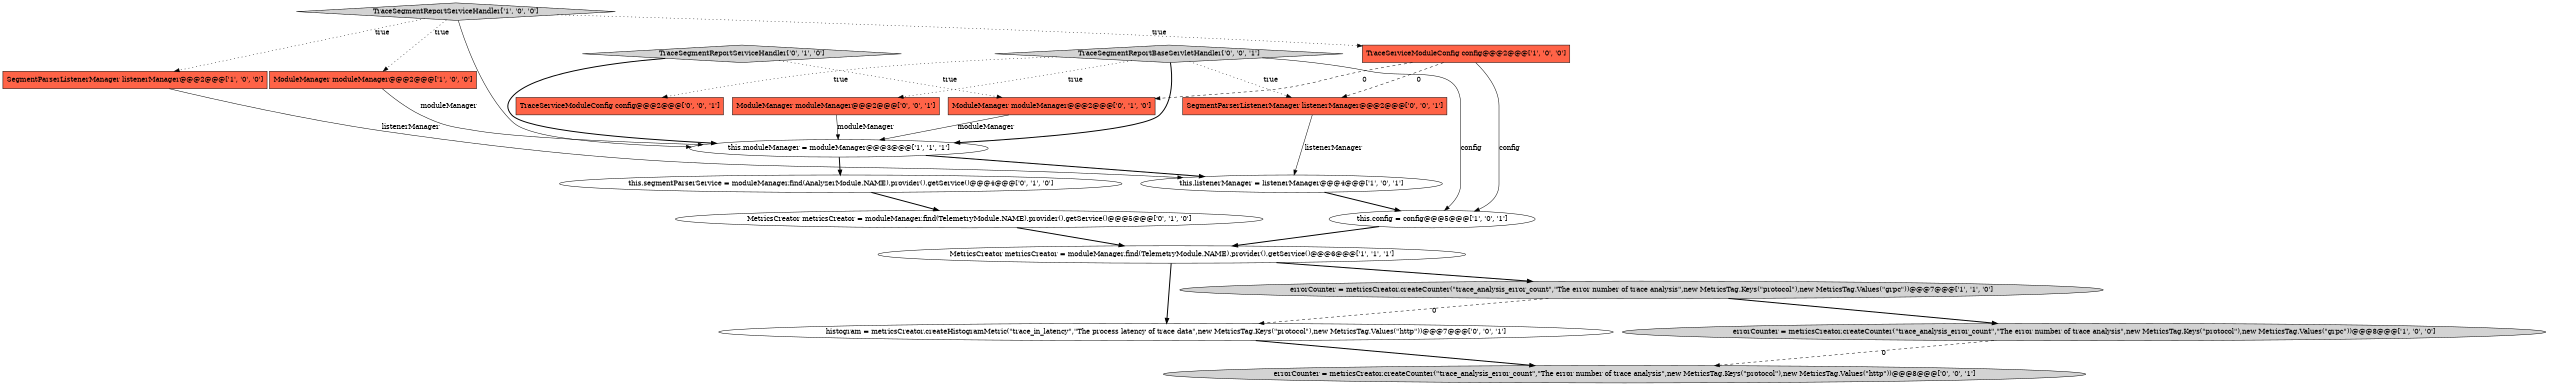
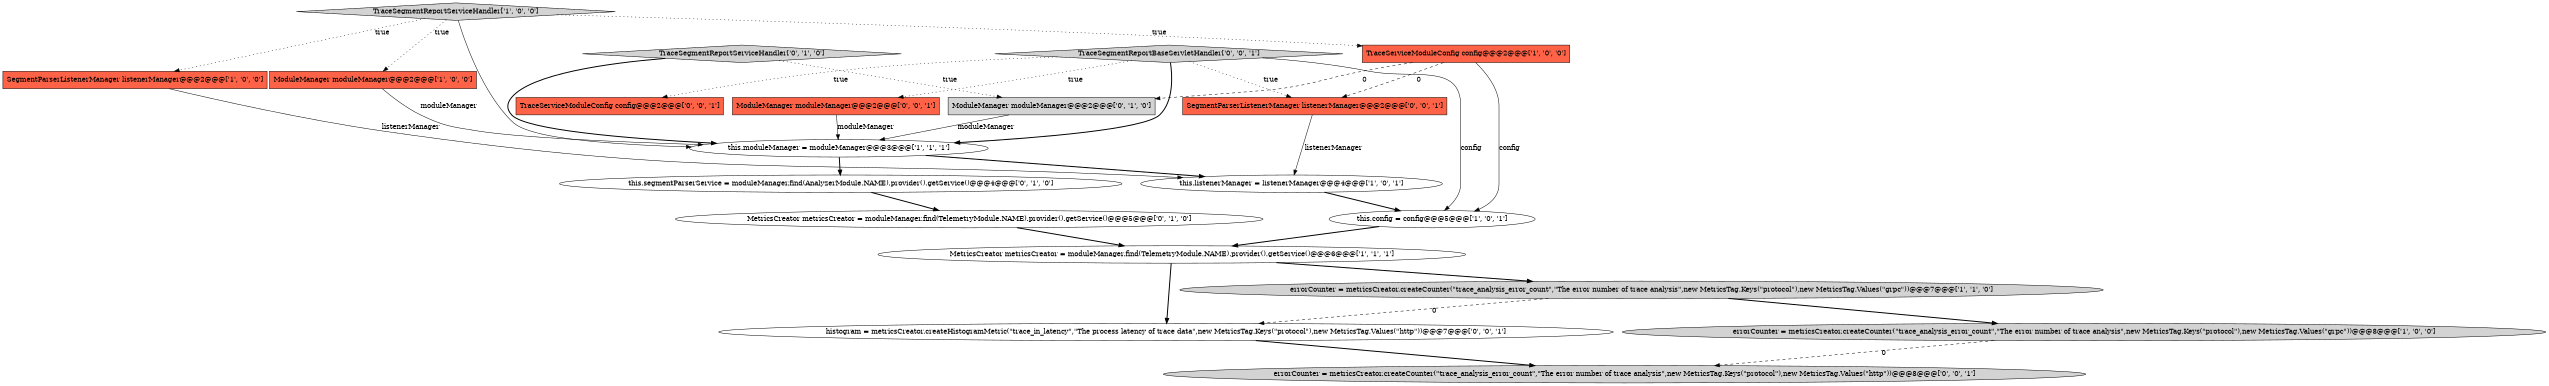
node "ModuleManager moduleManager@@@2@@@['0', '1', '0']": fillcolor tomato -> lightgray
